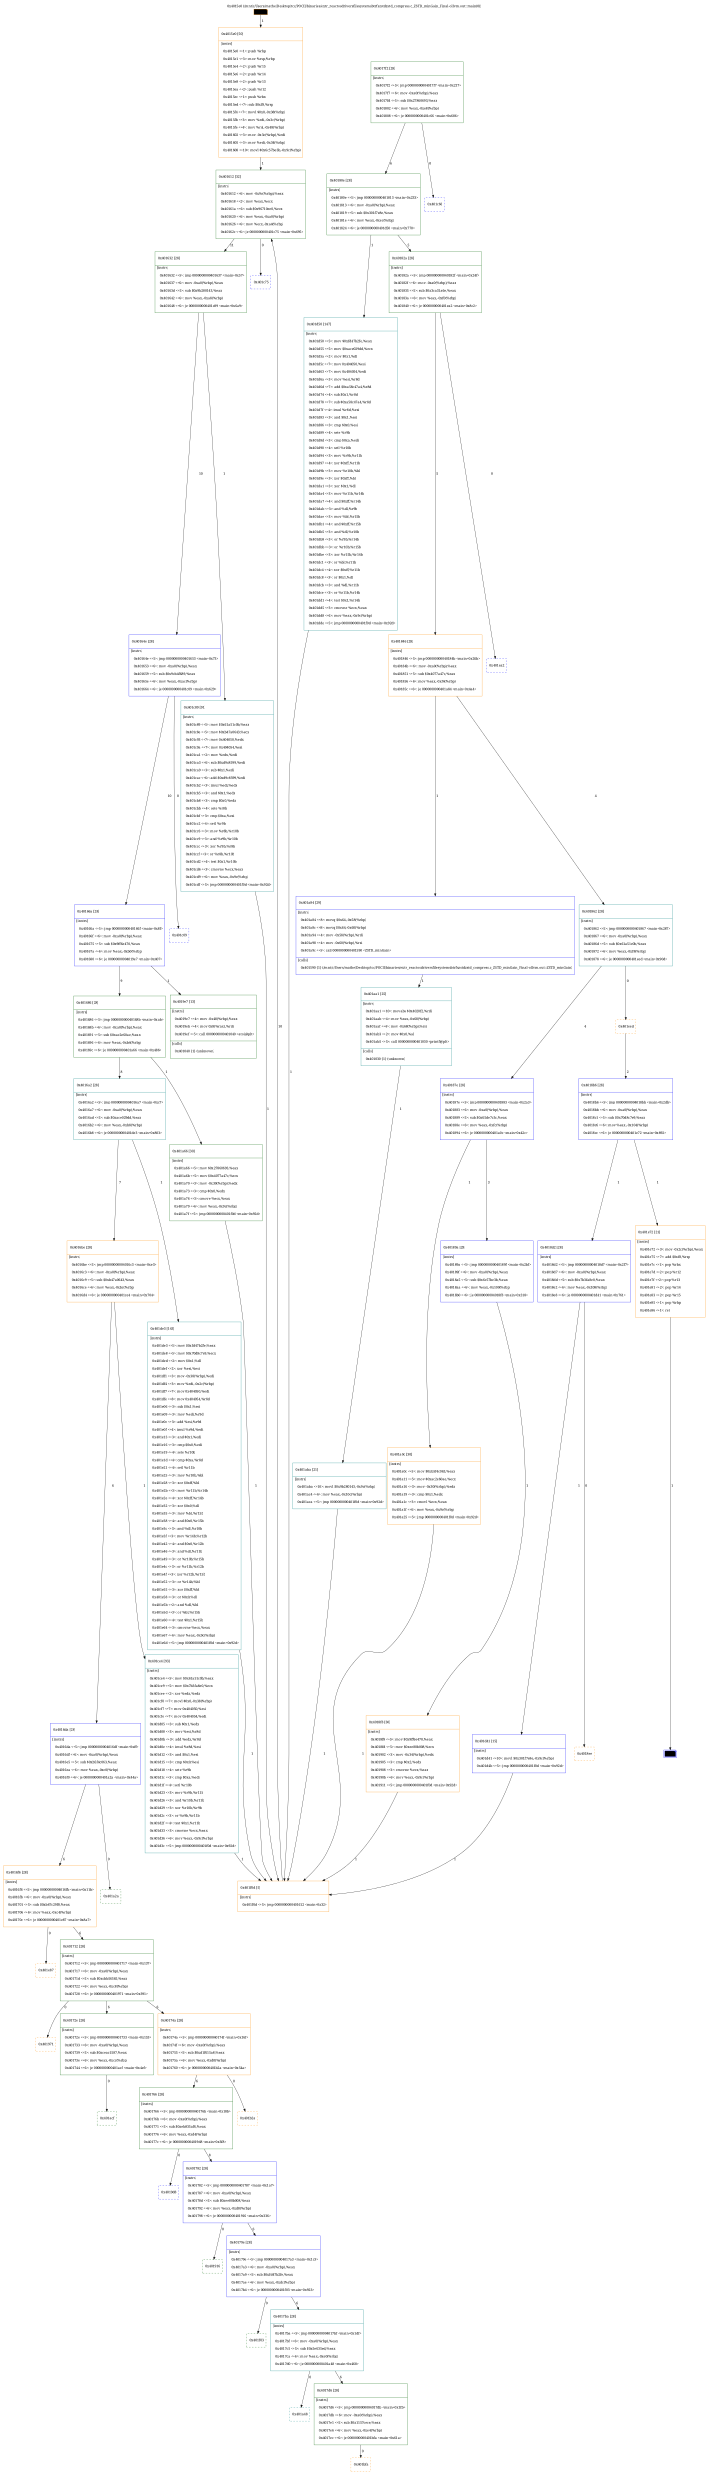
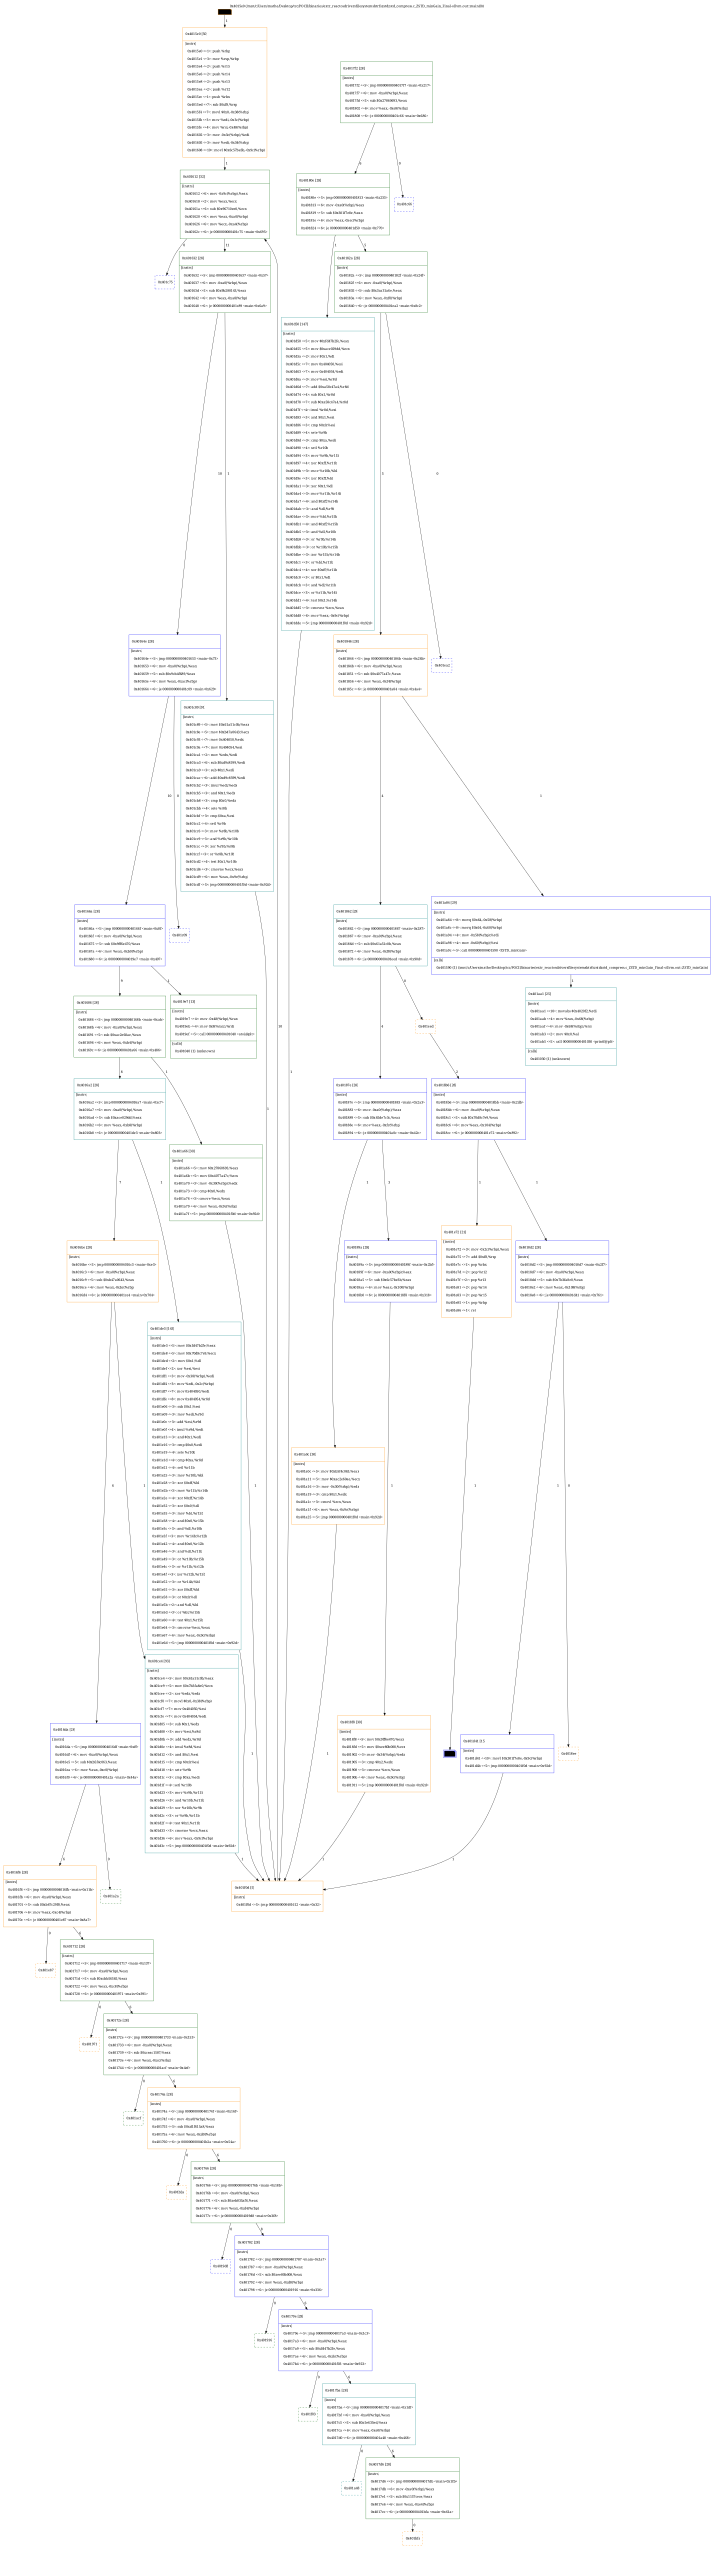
node "0x401aba [21]": removed
edge "0x401712 [28]" -> "0x40174a [28]": now "0x40172e [28]" -> "0x40174a [28]"
